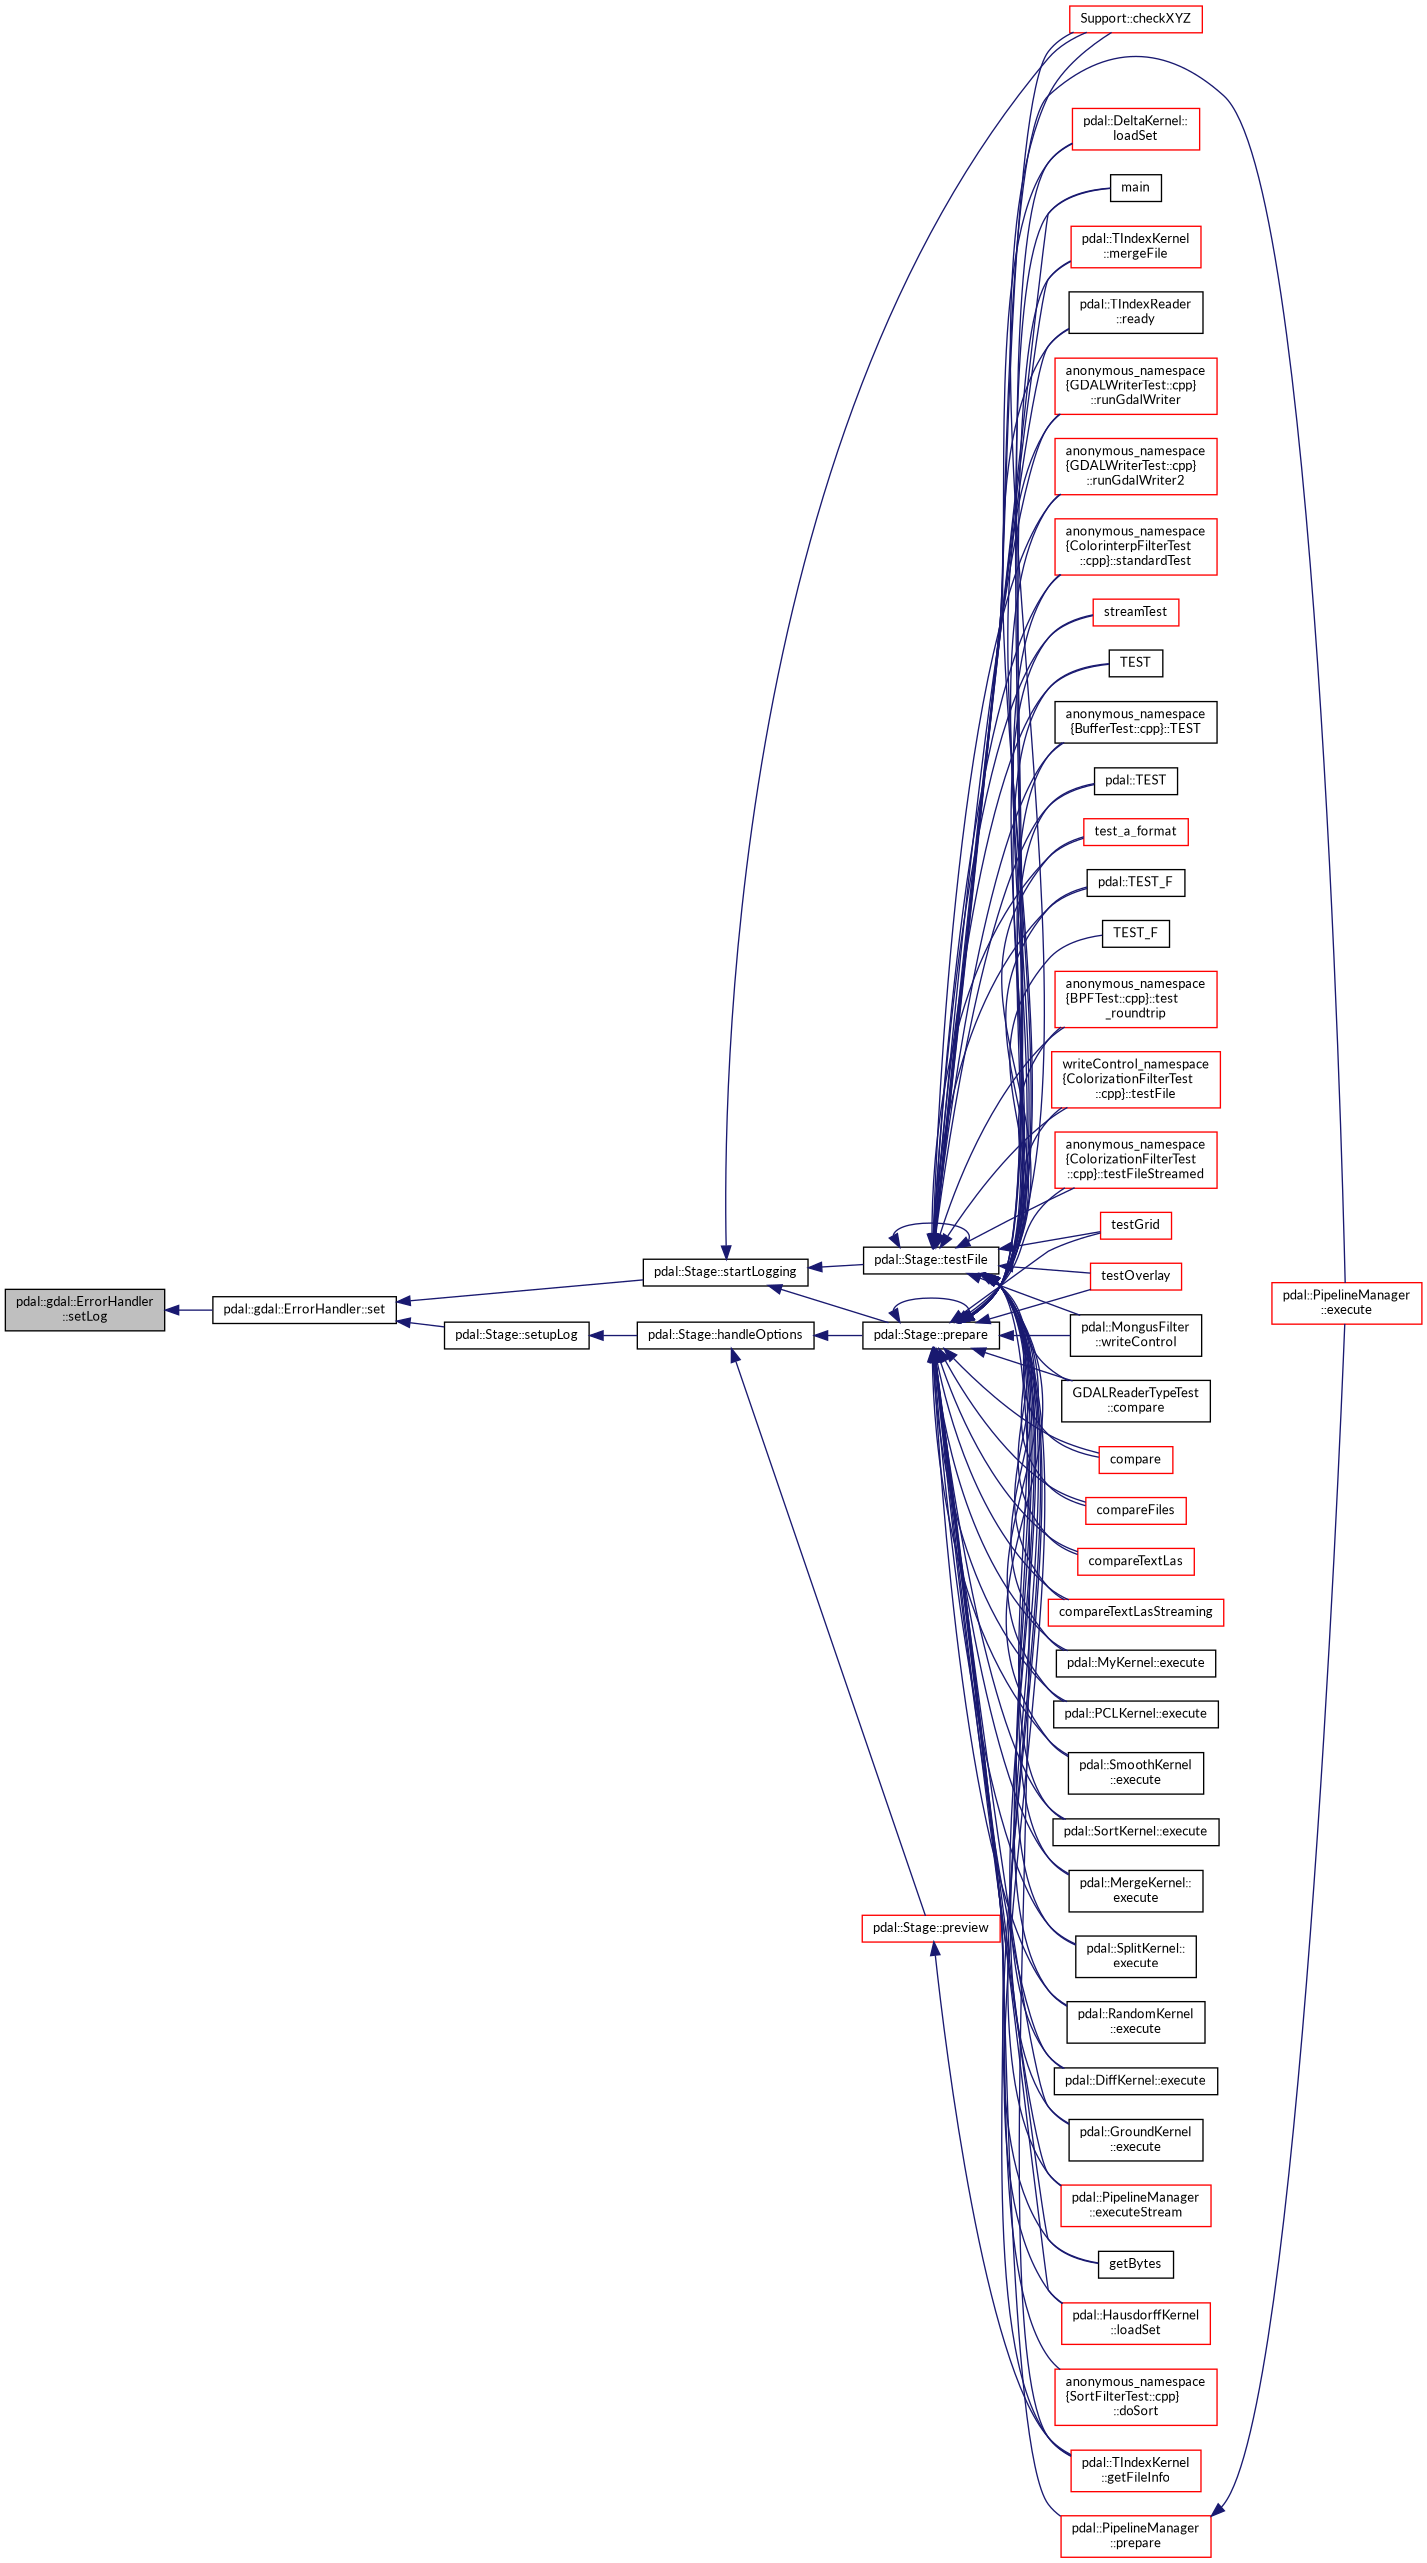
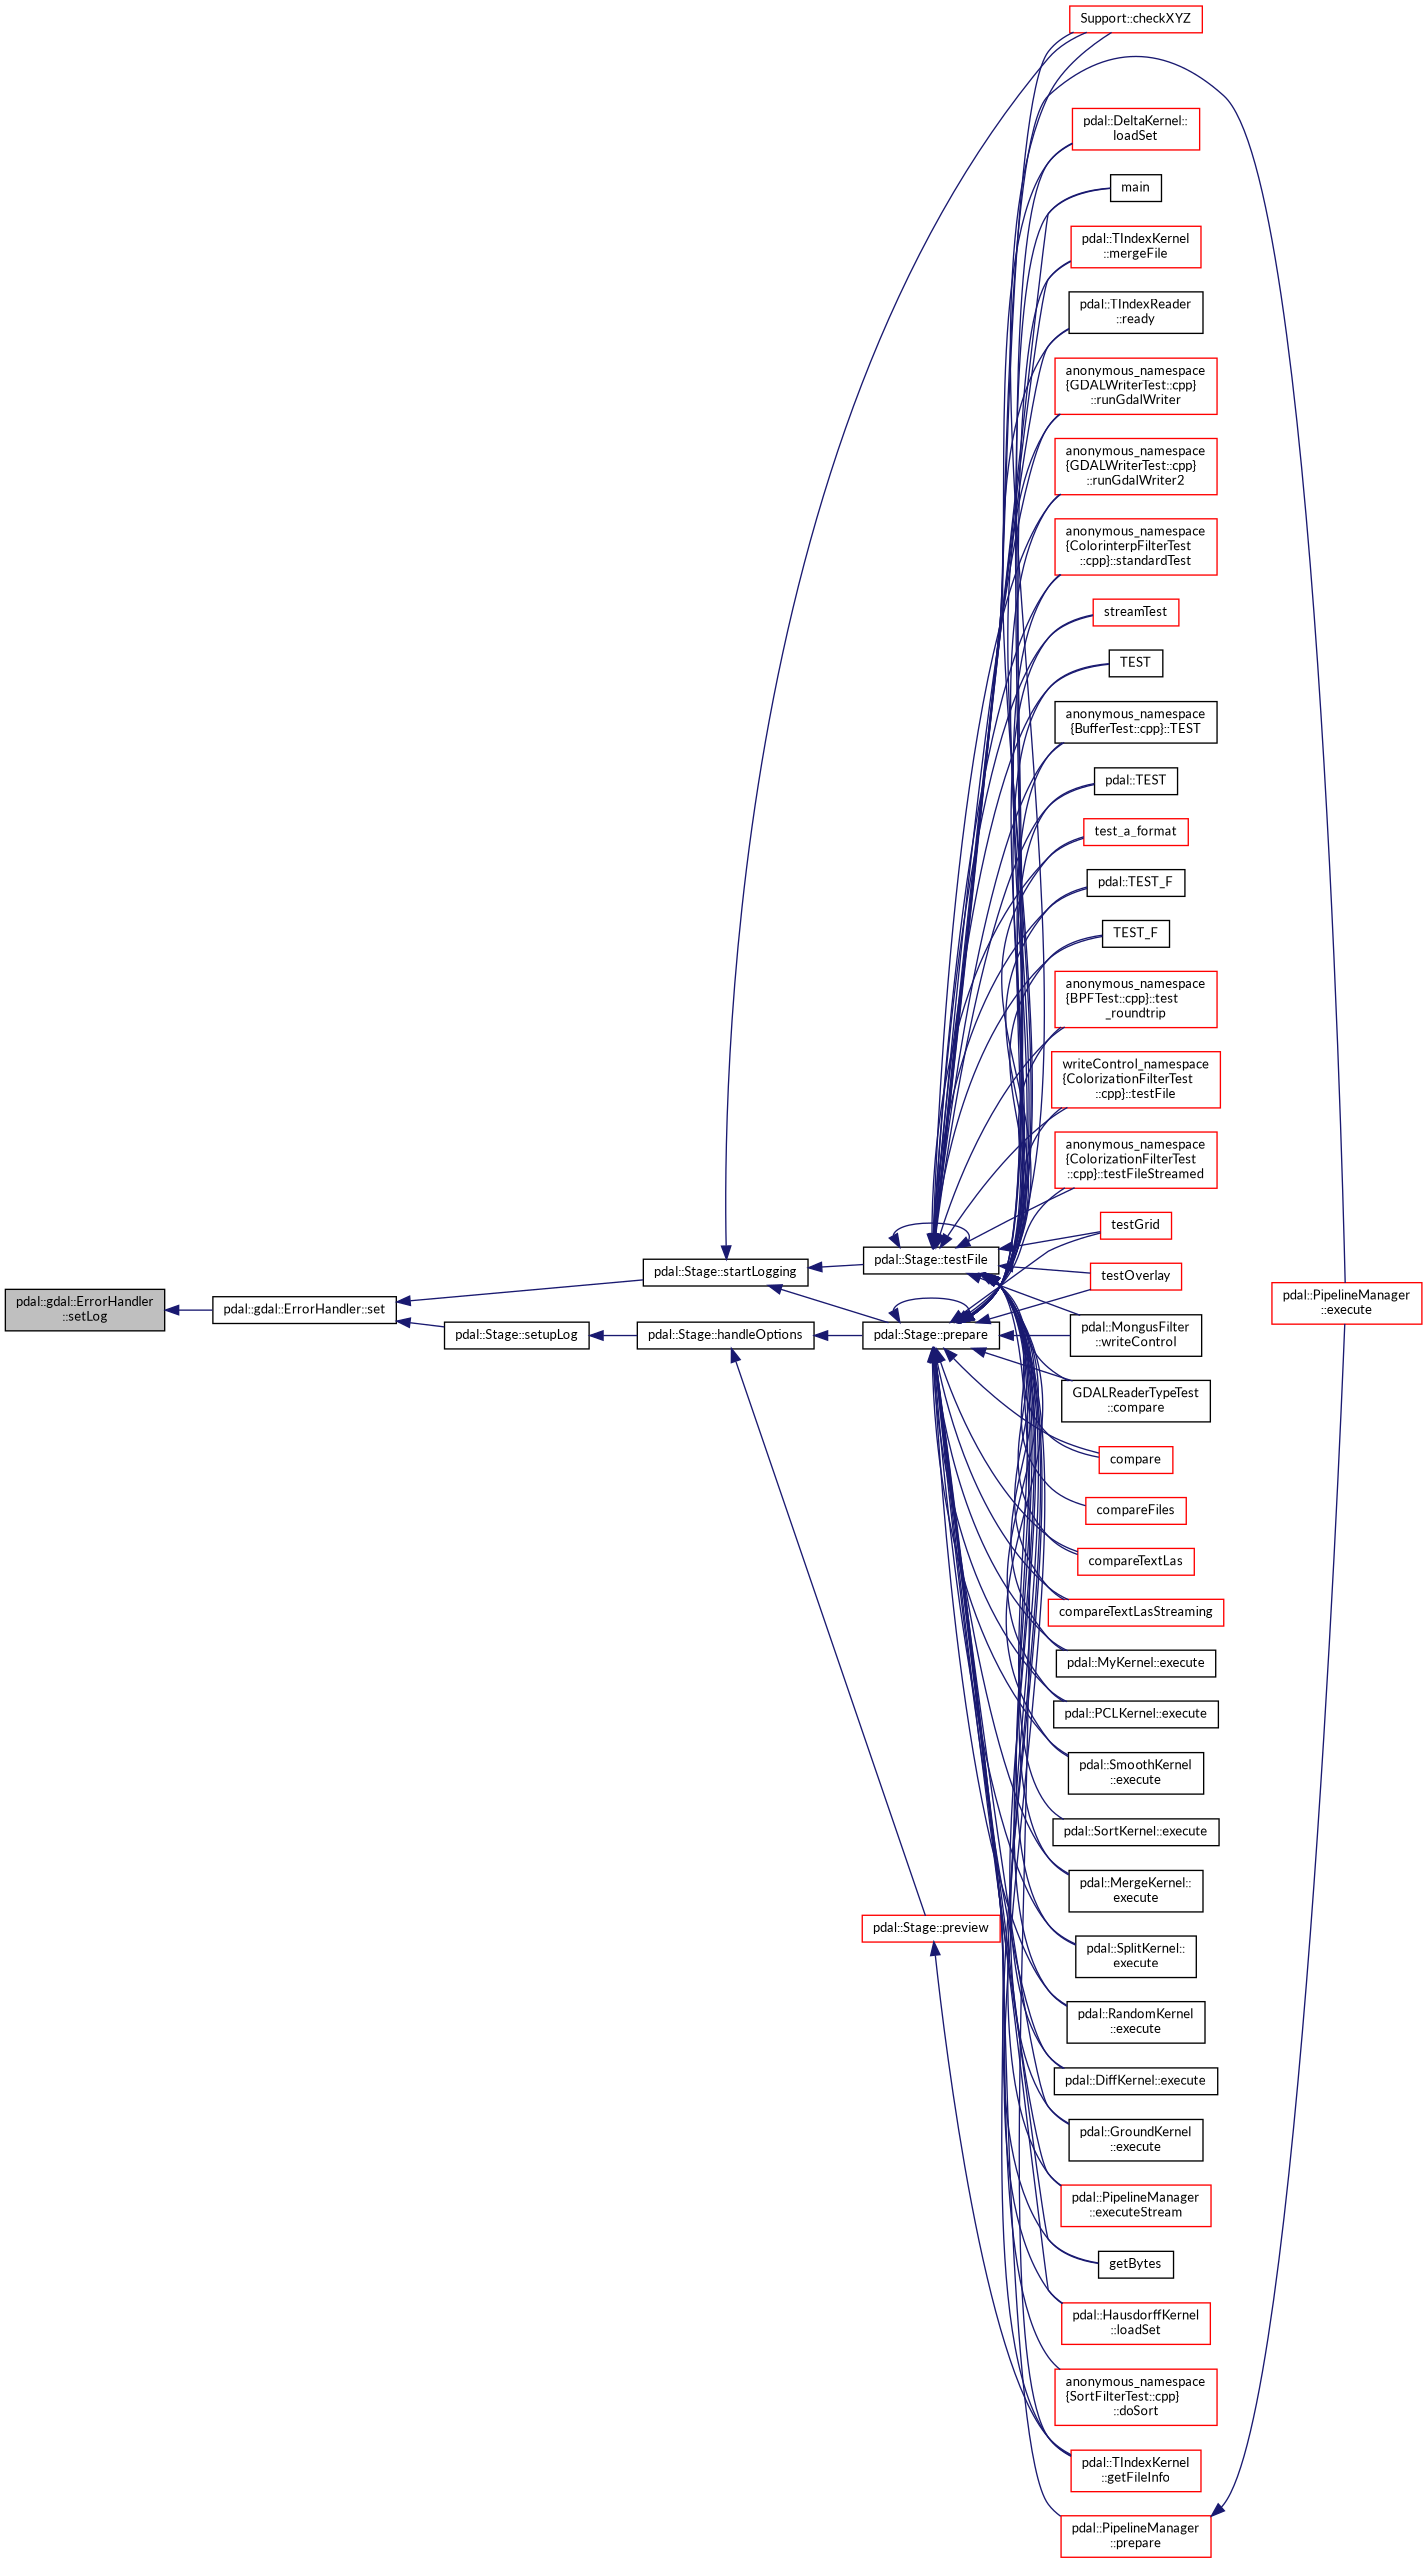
edge "TEST_F" -> "pdal::Stage::testFile": added
edge "compareFiles" -> "pdal::Stage::prepare": removed
edge "pdal::SortKernel::execute" -> "pdal::Stage::prepare": removed
